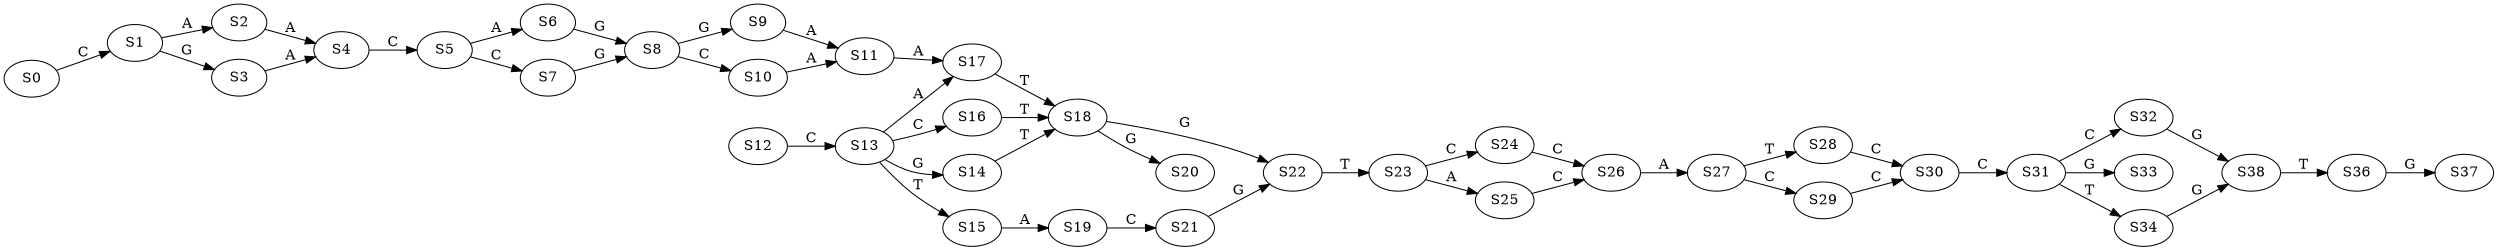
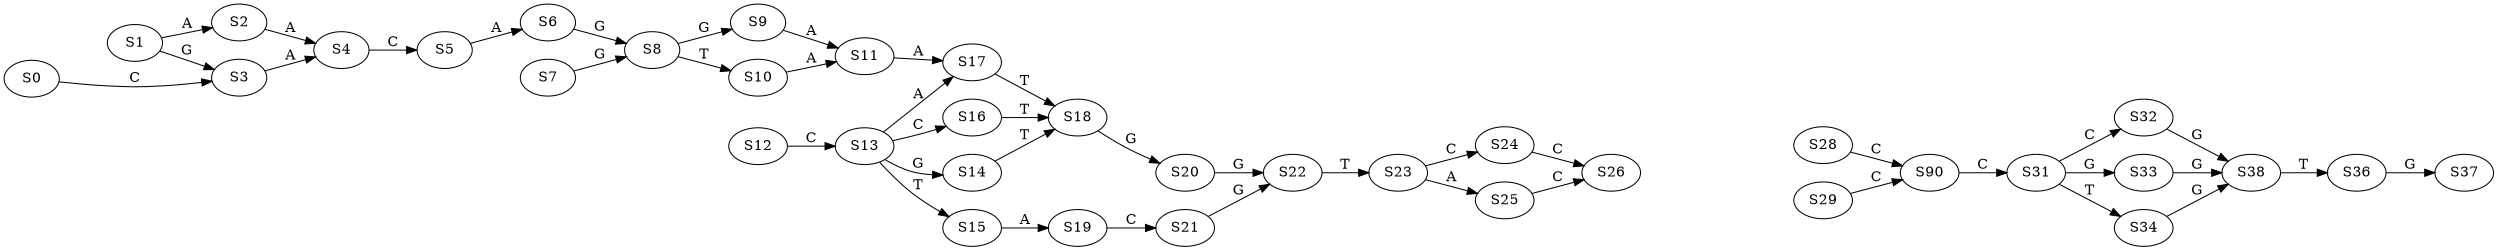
edge "S8" -> "S10": label "C" -> "T"
edge "S0" -> "S1": now "S0" -> "S3"
edge "S5" -> "S7": removed, label "C"
edge "S18" -> "S22": now "S20" -> "S22"
node "S27": removed
node "S30": label "S30" -> "S90"
edge "S33" -> "S38": added, label "G"
